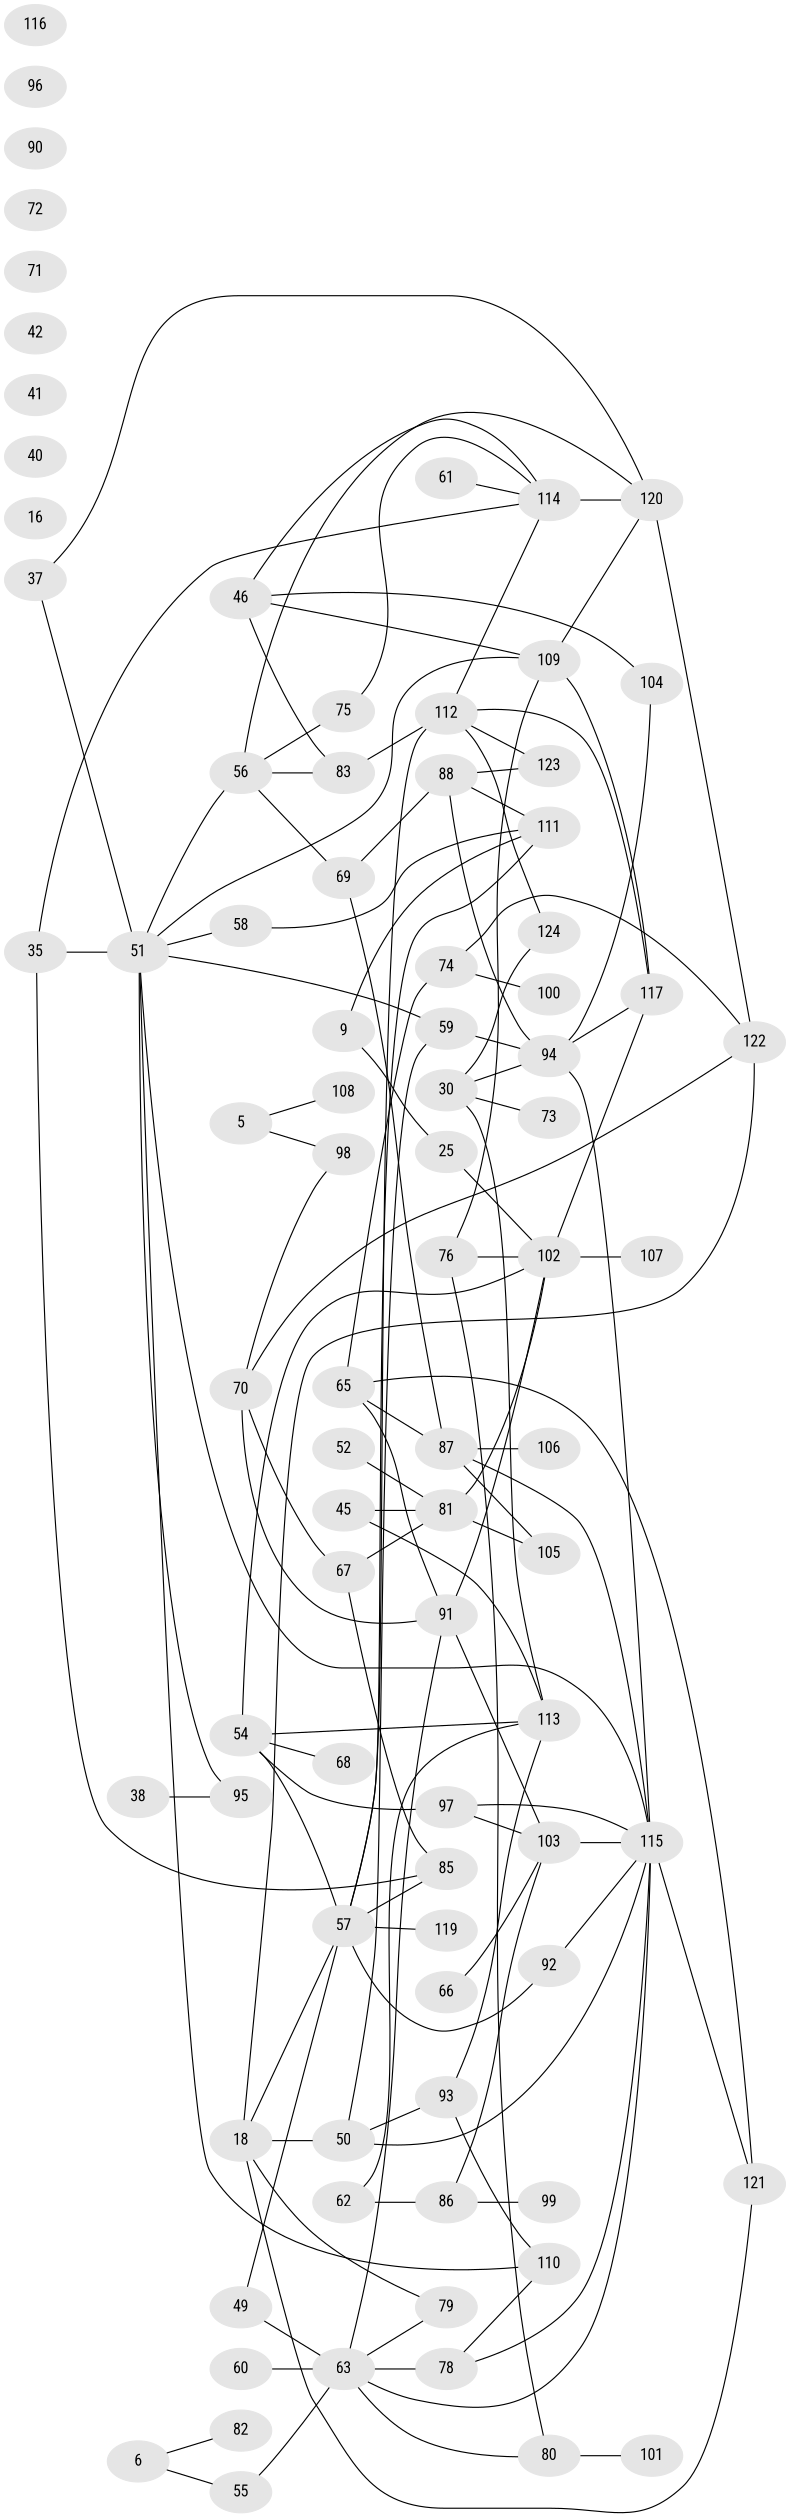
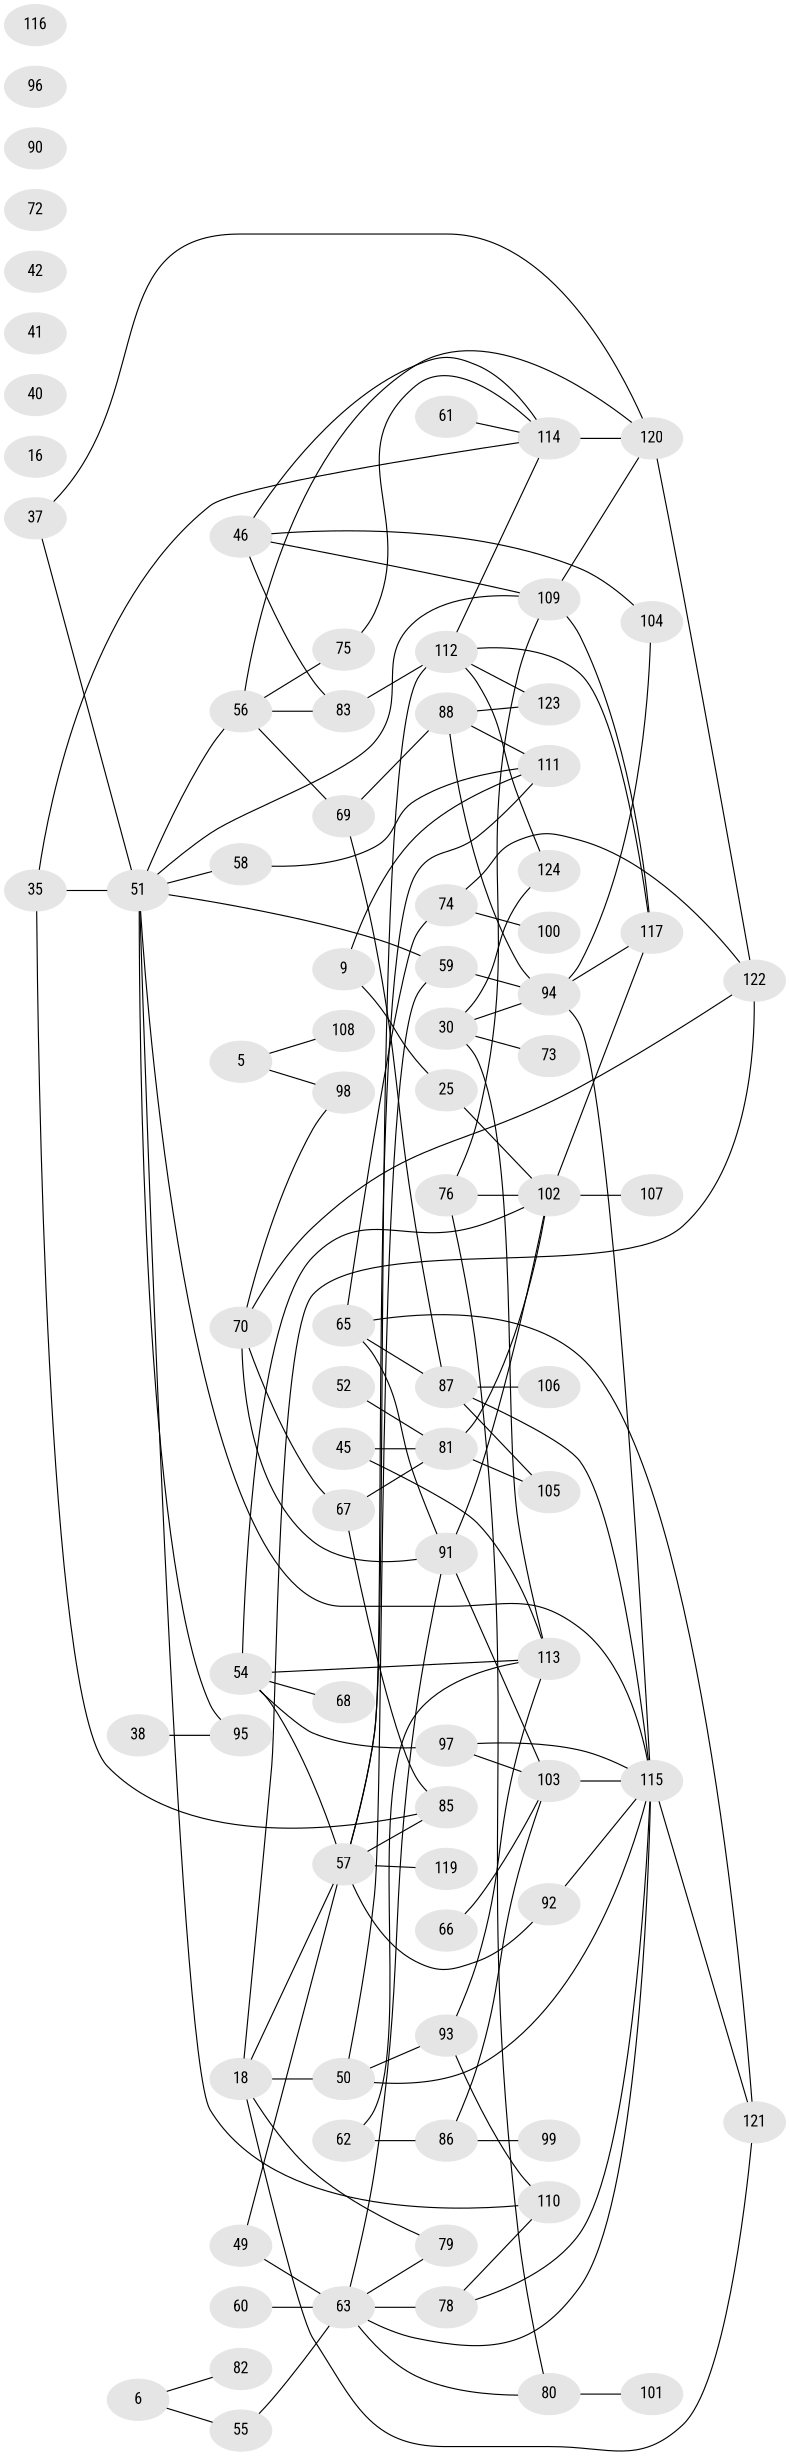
node "71": removed
